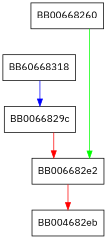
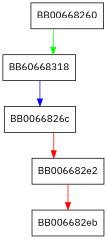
edge "BB00668260" -> "BB006682e2": now "BB00668260" -> "BB60668318"
node "BB0066829c": label "BB0066829c" -> "BB0066826c"
node "BB004682eb": label "BB004682eb" -> "BB006682eb"
